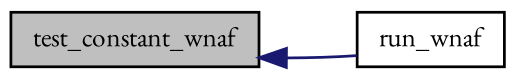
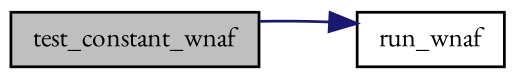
edge "run_wnaf" -> "test_constant_wnaf": reversed
